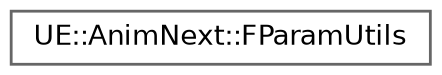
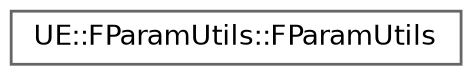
node "UE::AnimNext::FParamUtils": label "UE::AnimNext::FParamUtils" -> "UE::FParamUtils::FParamUtils"
